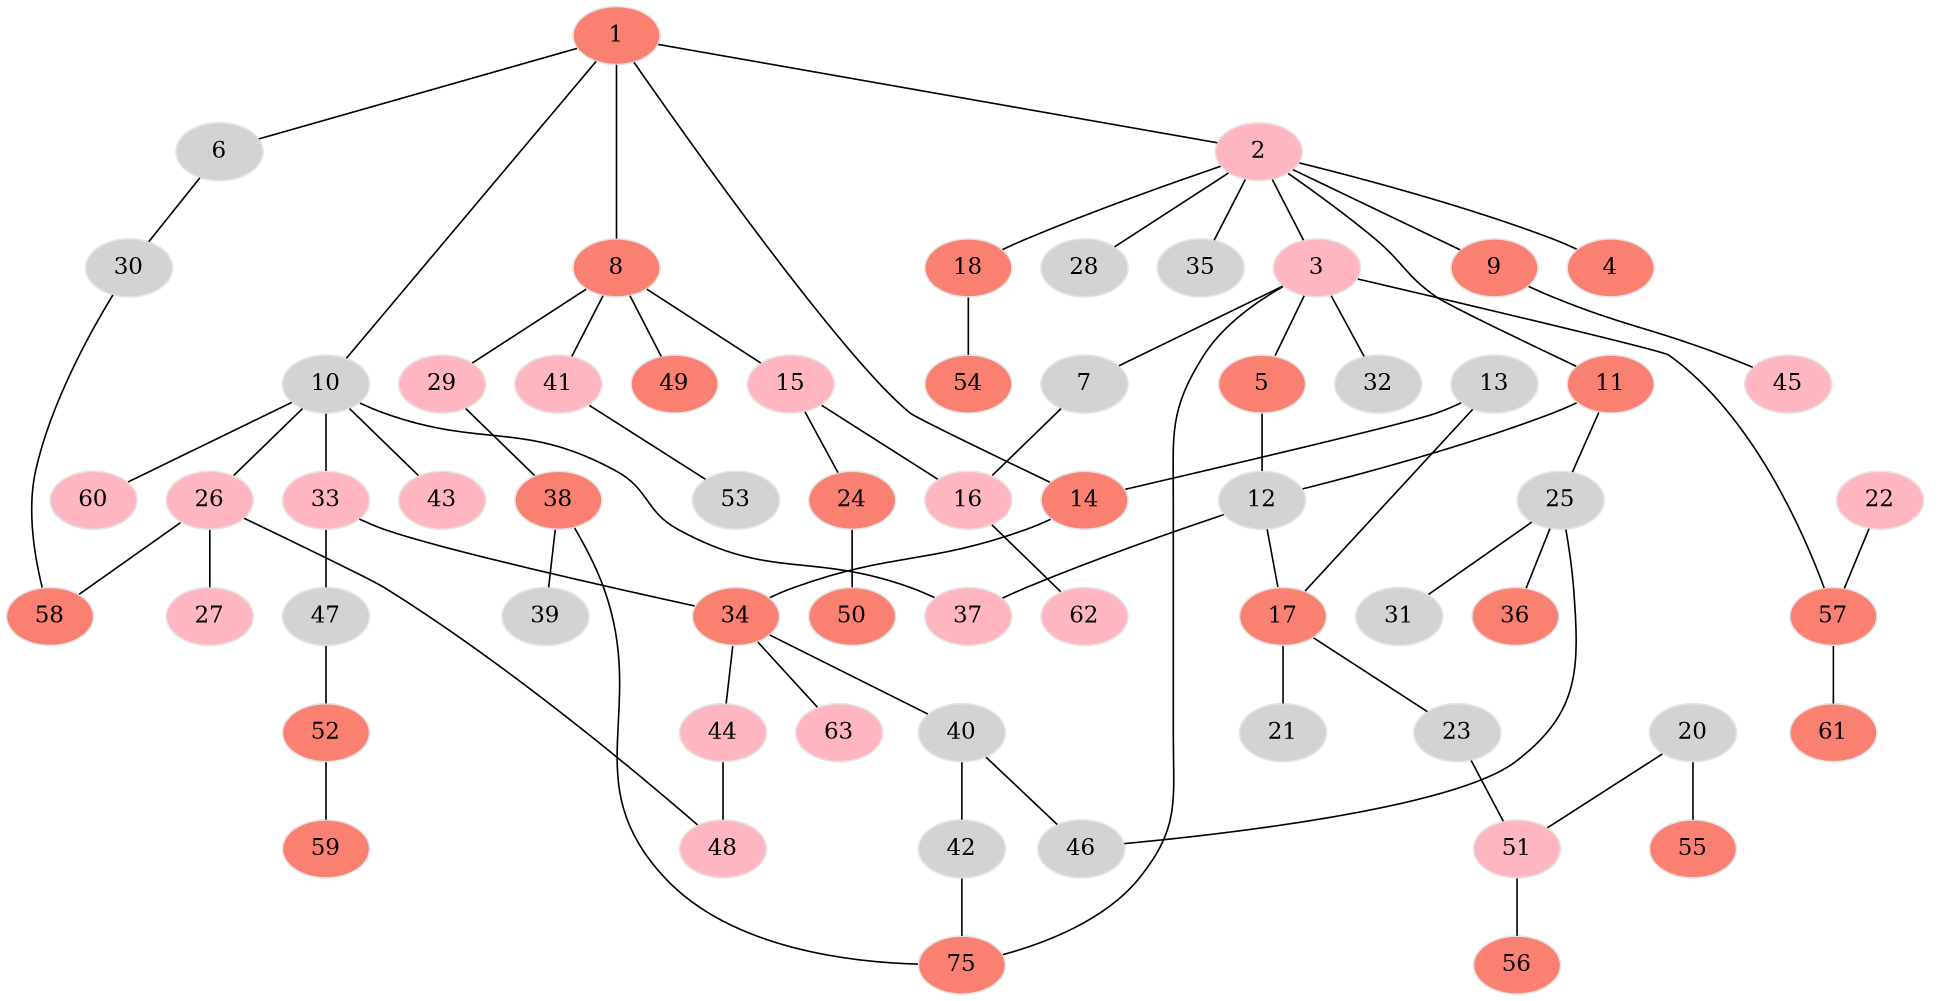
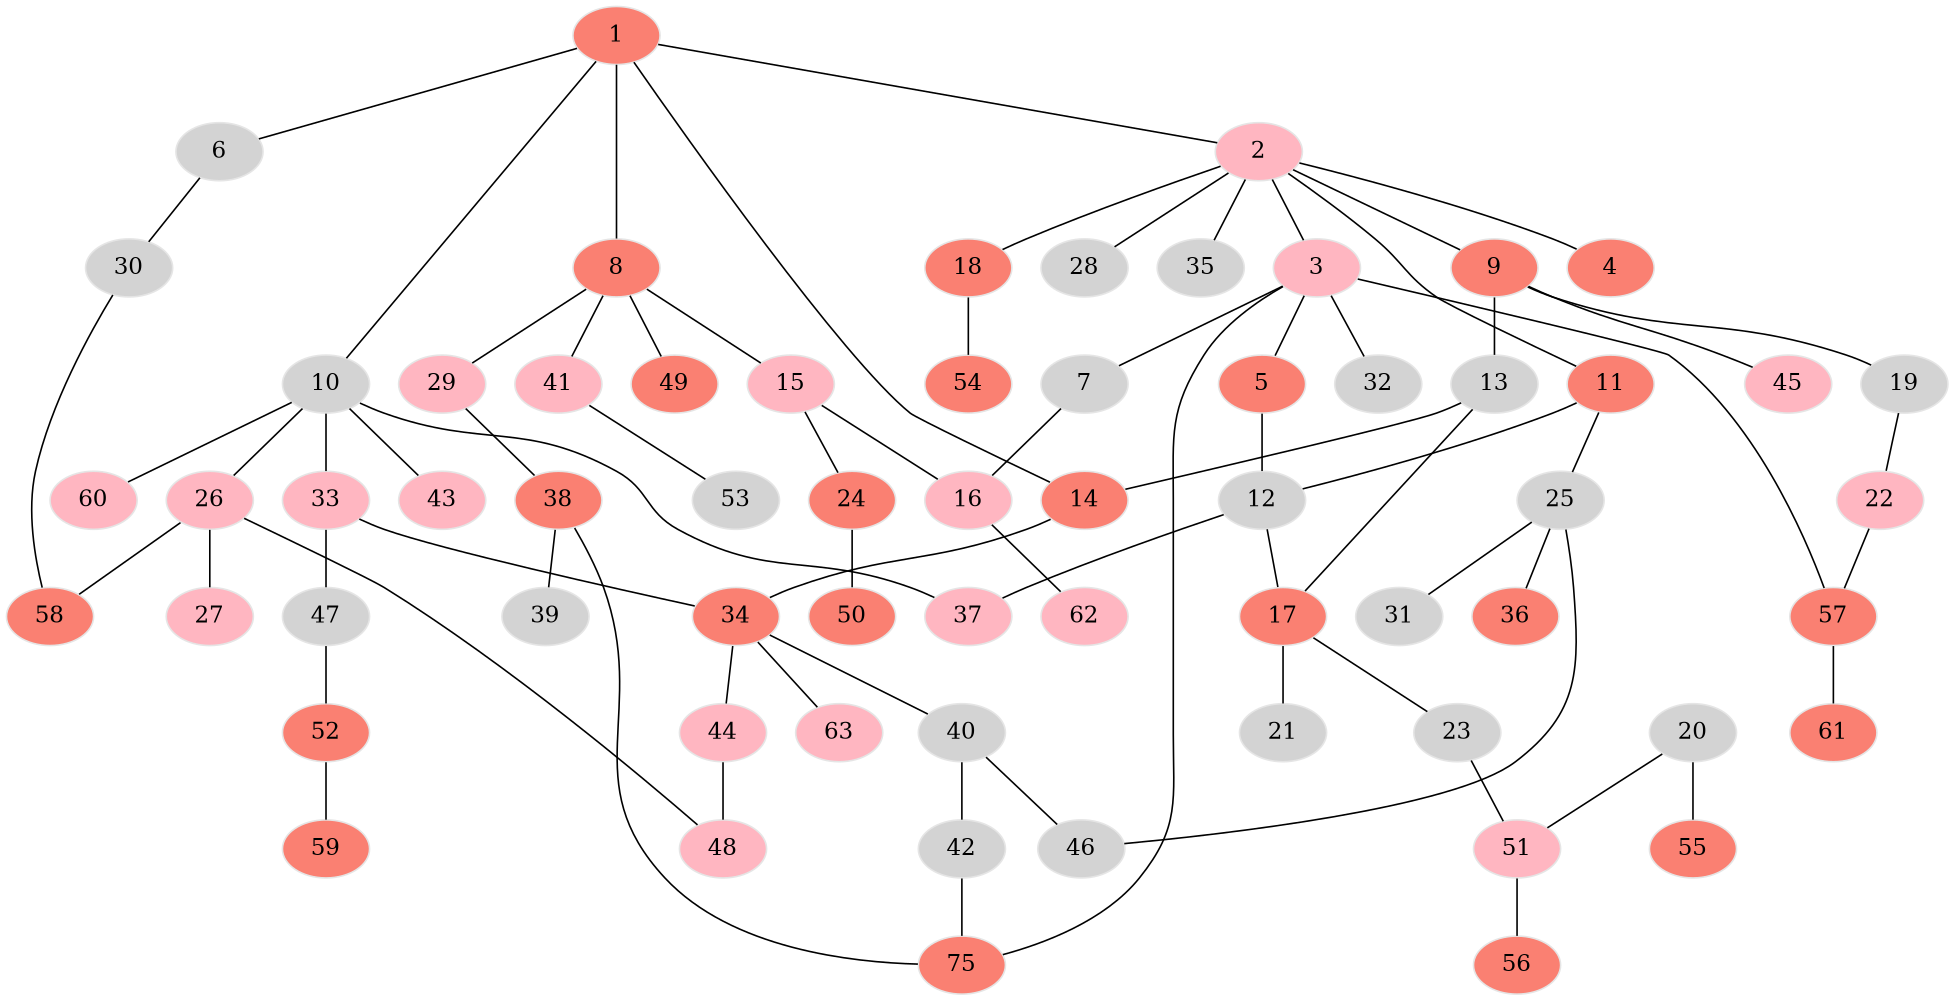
edge "9" -- "13": added
node "19": added
